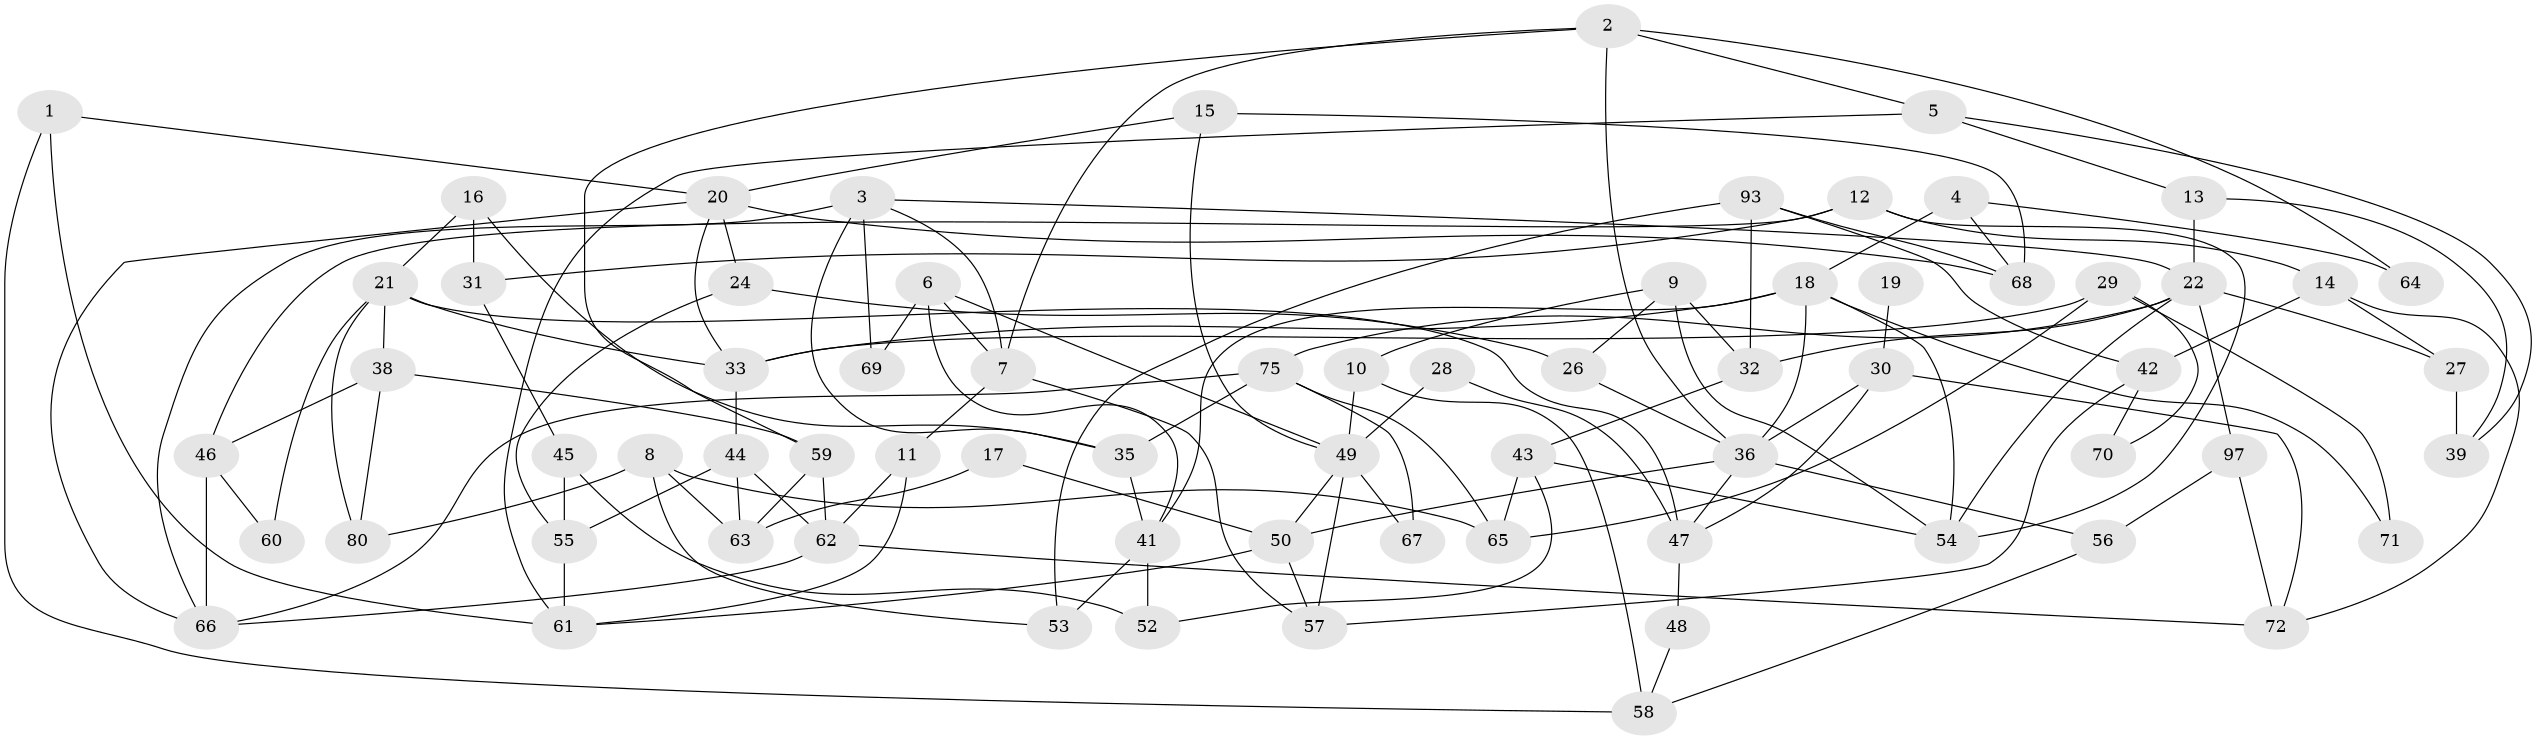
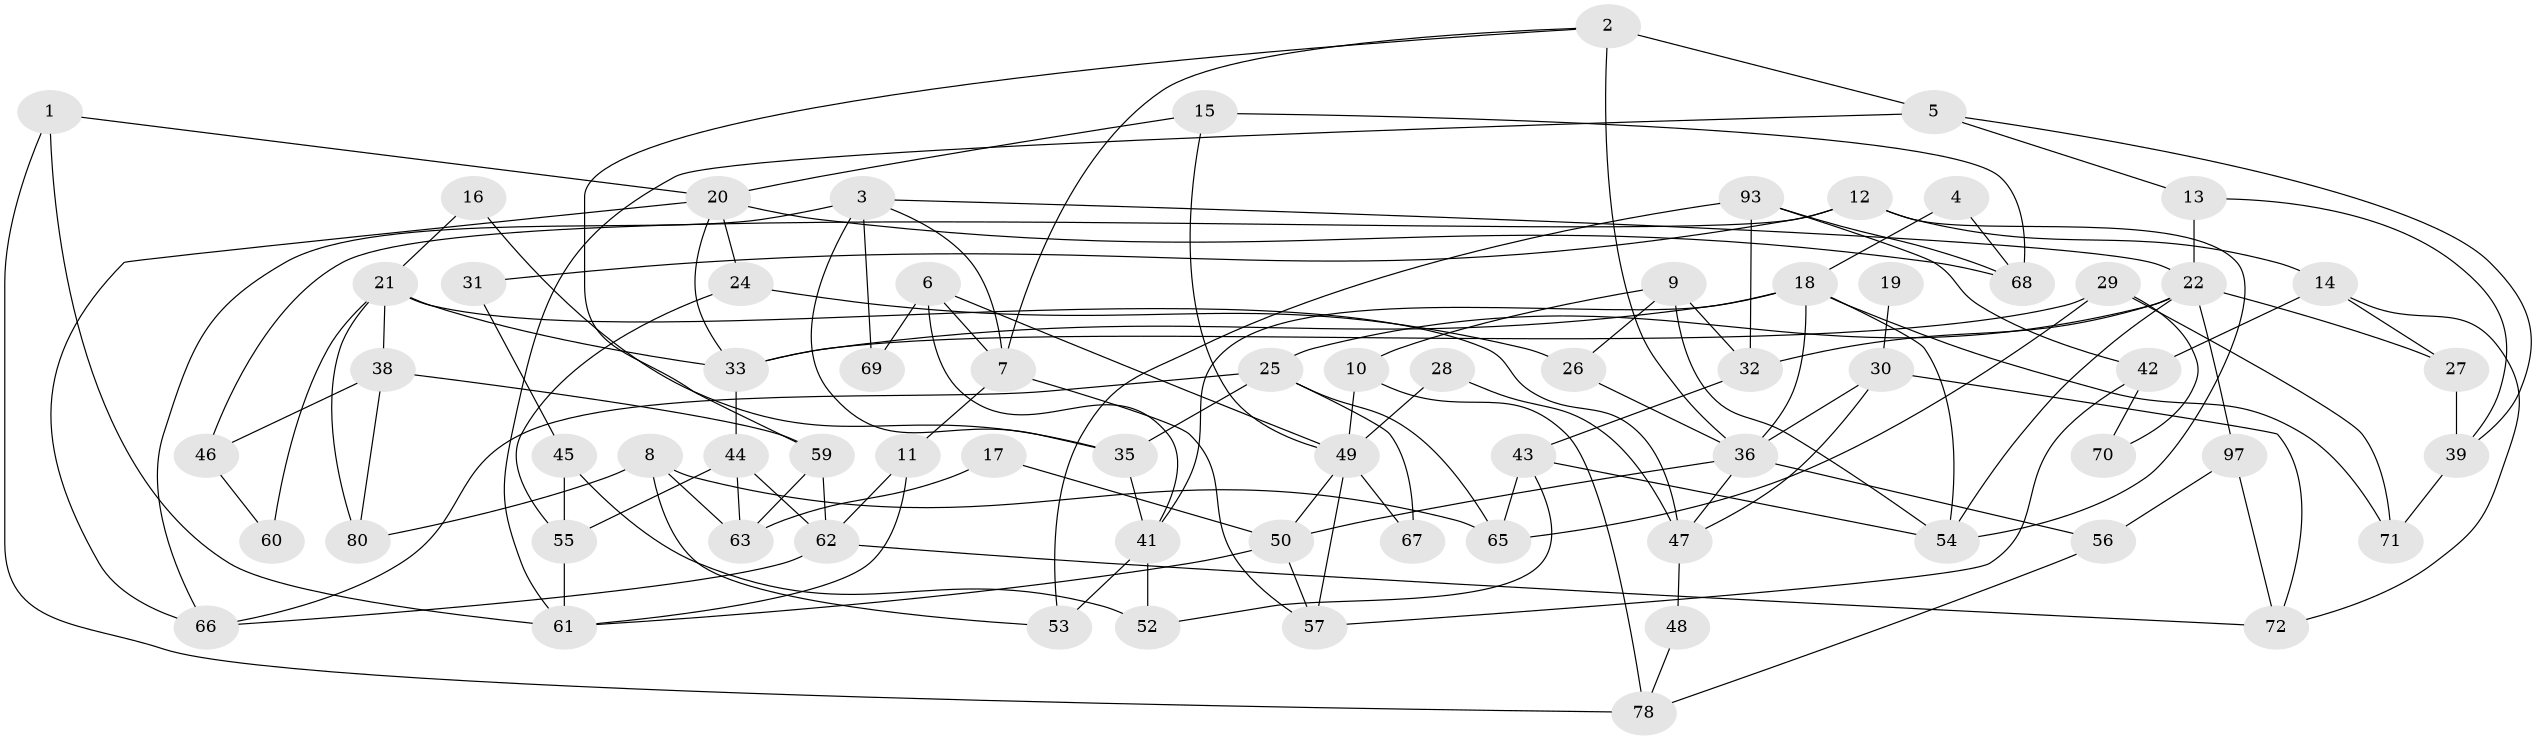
edge "16" -- "31": removed
node "64": removed
node "75": label "75" -> "25"
edge "39" -- "71": added
edge "46" -- "66": removed
node "58": label "58" -> "78"
